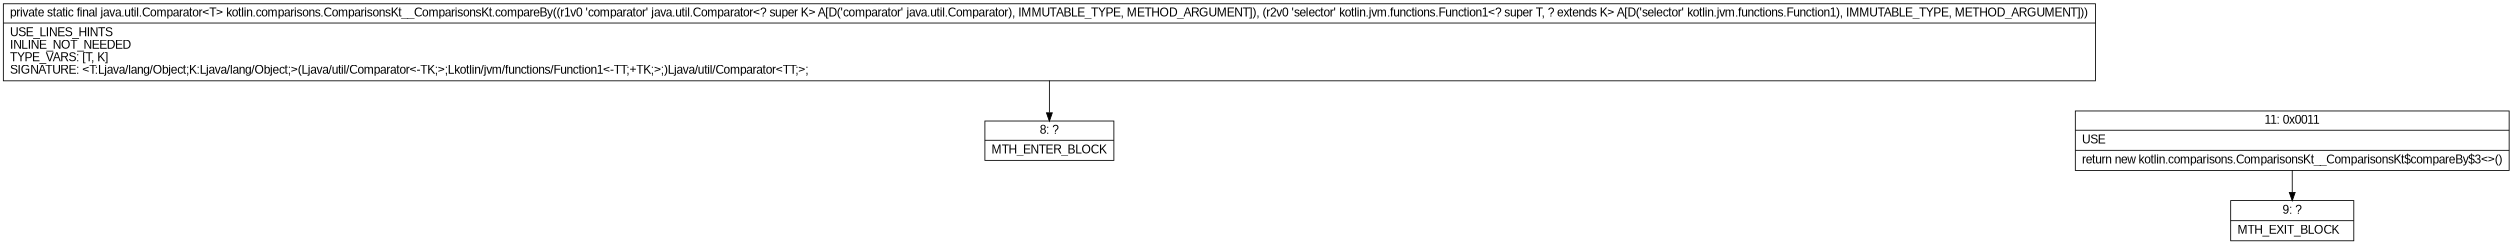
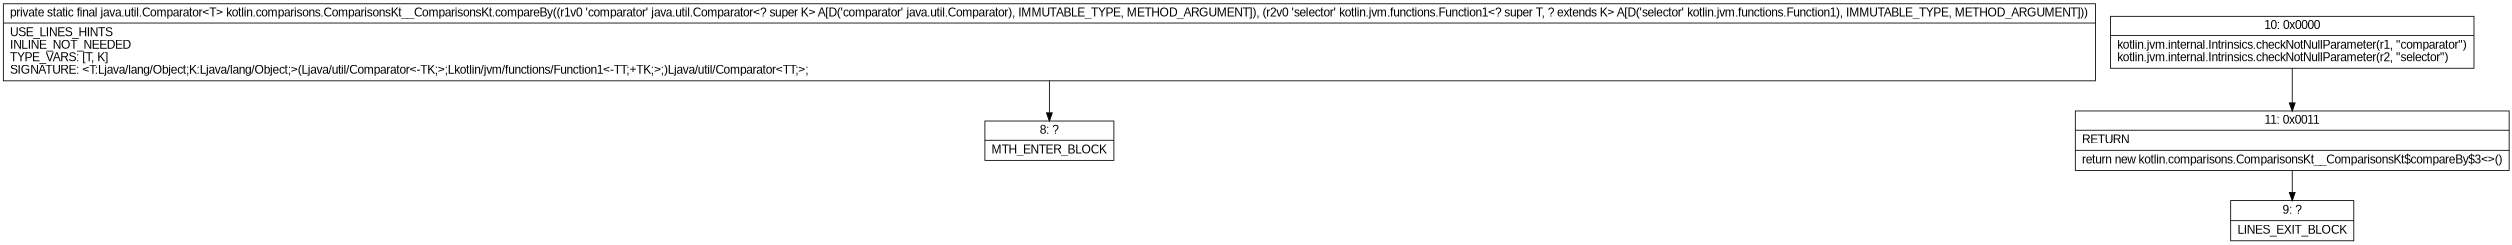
node "10: 0x0000": added
node "11: 0x0011": text "USE" -> "RETURN"
node "9: ?": text "MTH_EXIT_BLOCK" -> "LINES_EXIT_BLOCK"
